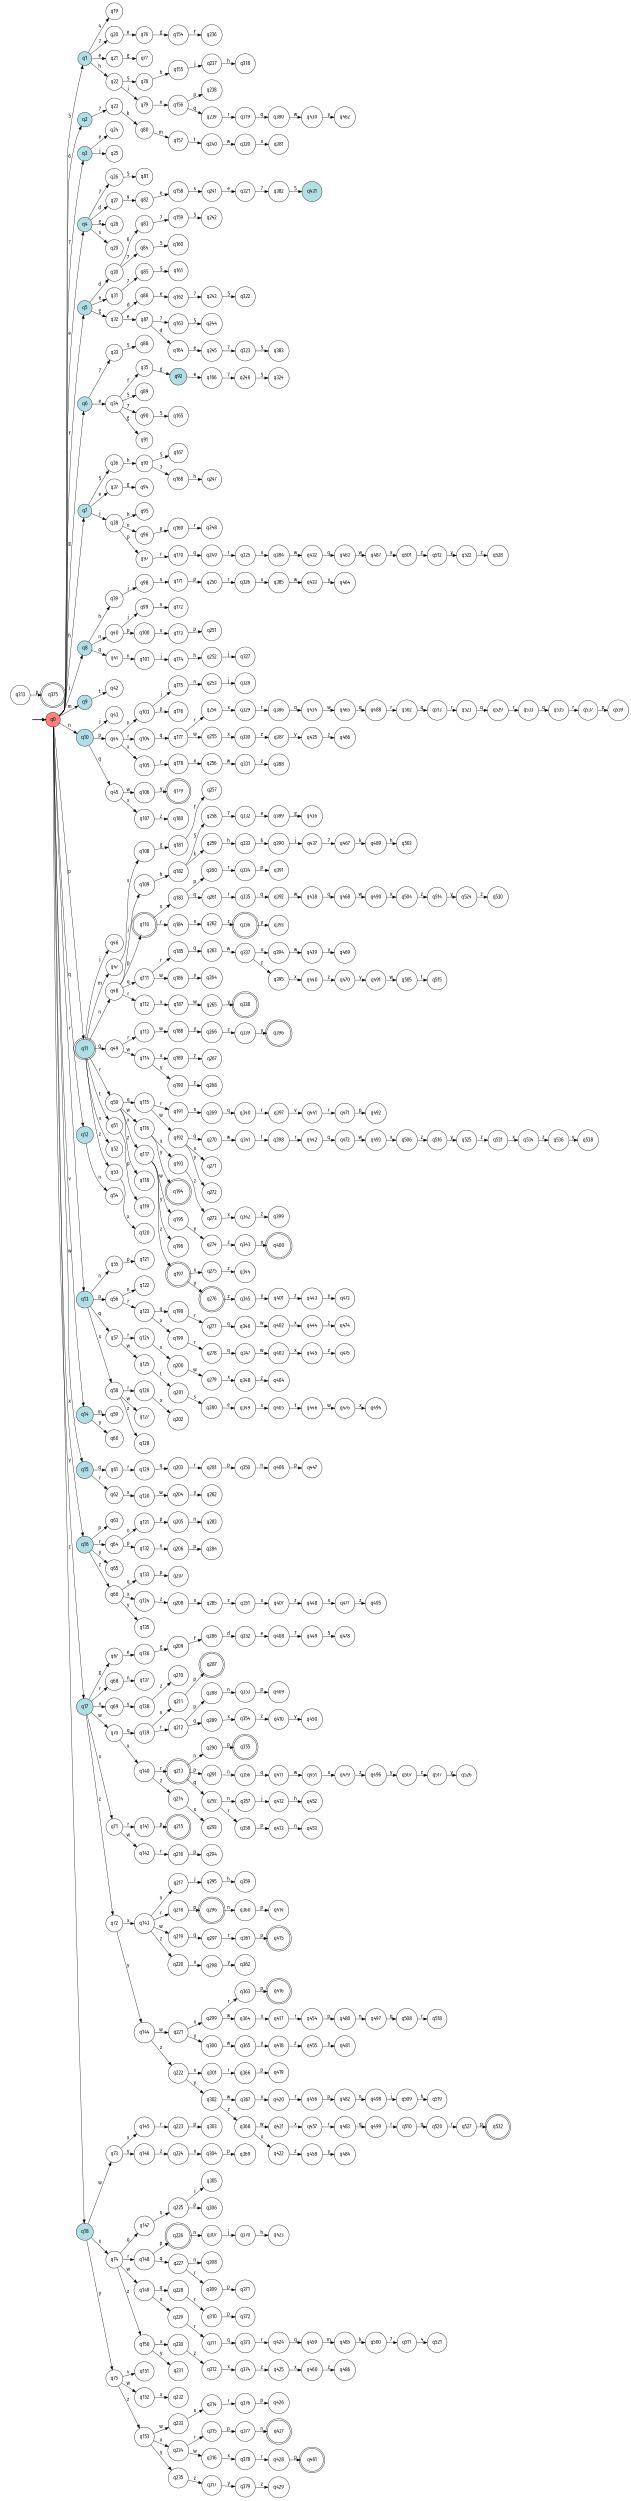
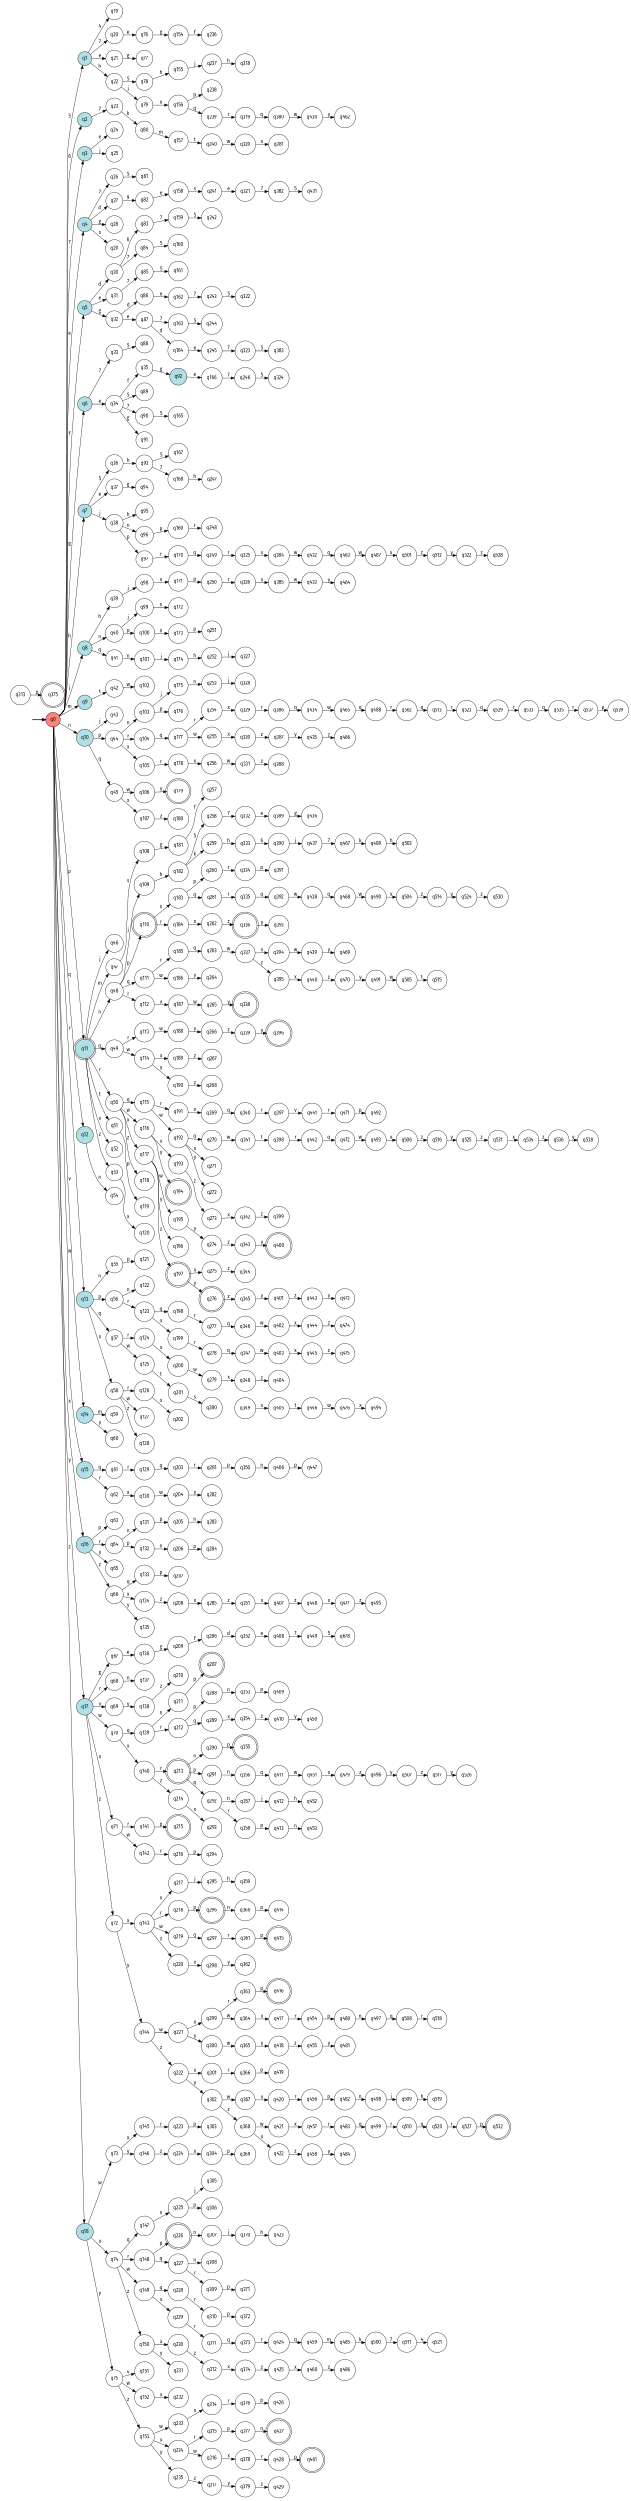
node "q431": fillcolor powderblue -> white
node "q102": added
edge "q280" -> "q349": removed, label "e"
node "q478": label "q478" -> "q678"
